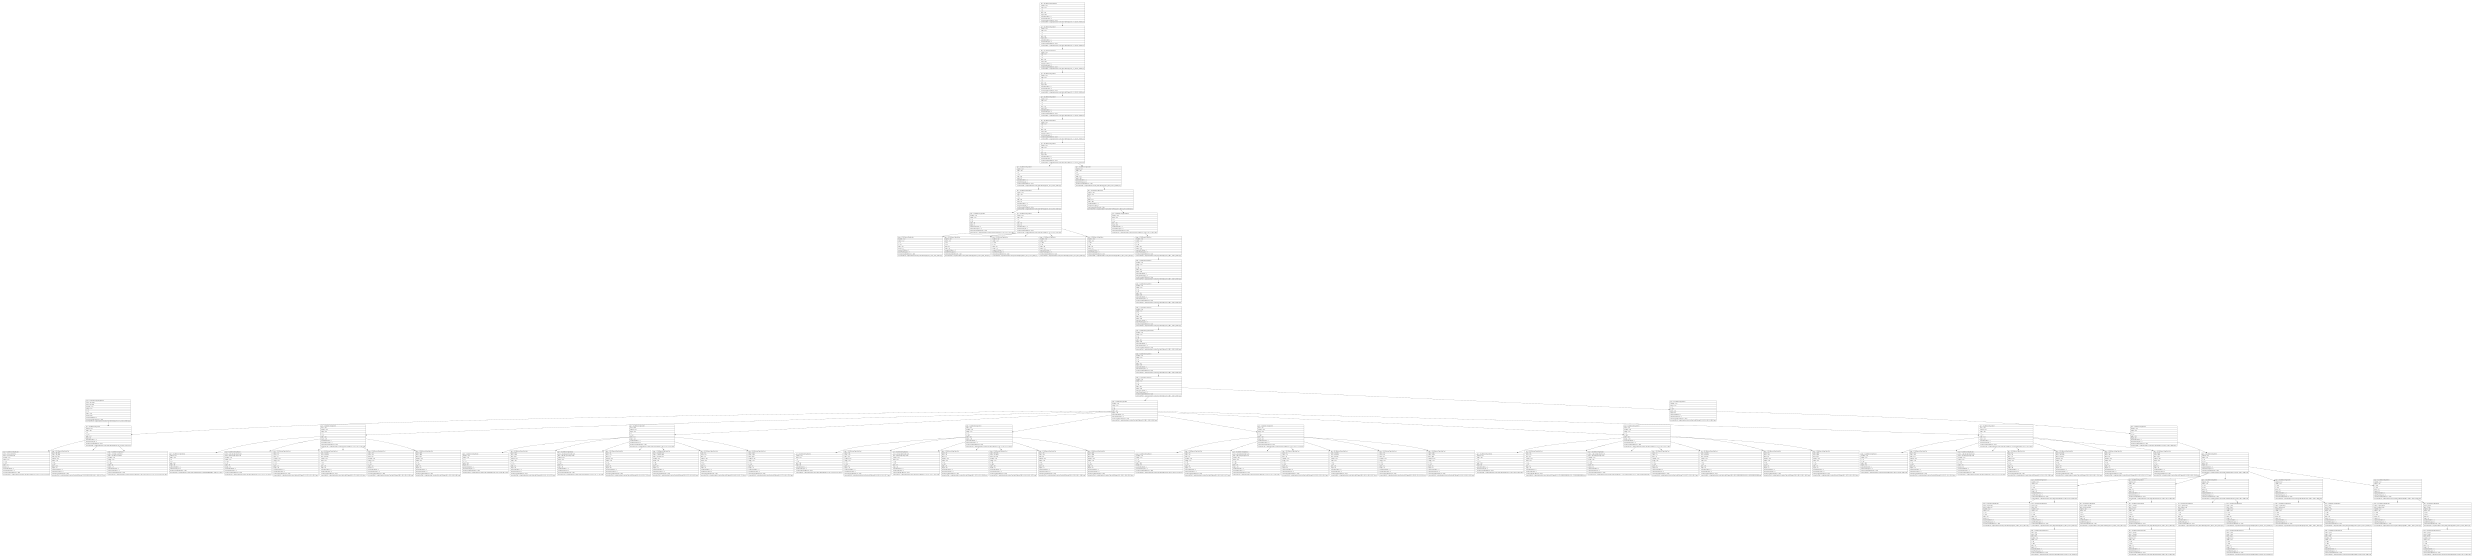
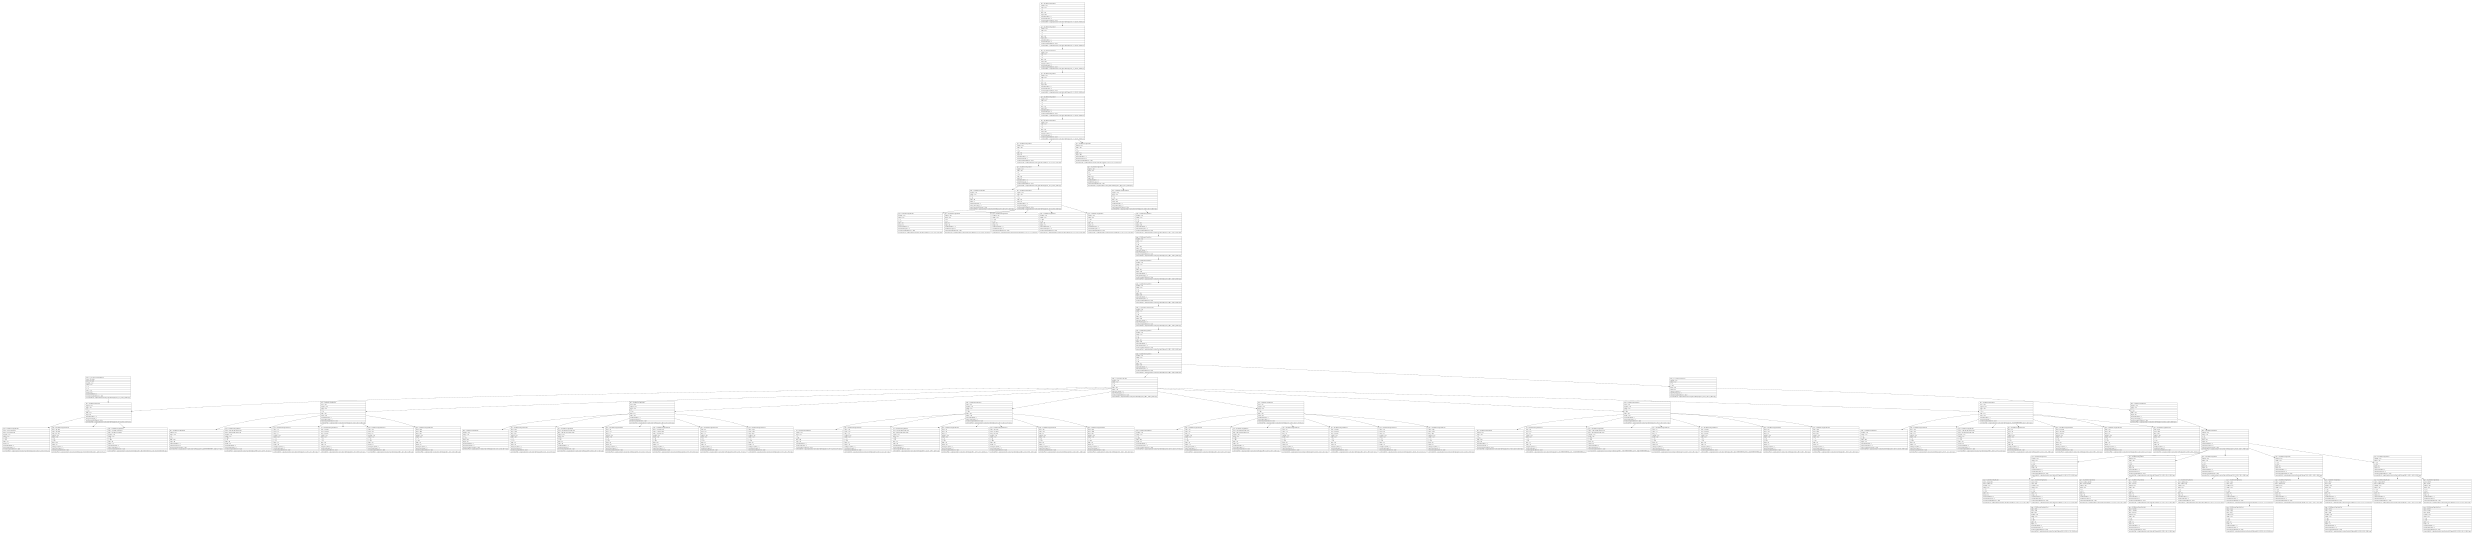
node "type = XCUIElementTypeWindow": removed
